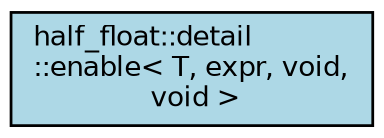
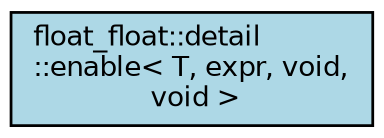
node "half_float::detail ::enable< T, expr, void, void >": label "half_float::detail ::enable< T, expr, void, void >" -> "float_float::detail ::enable< T, expr, void, void >"
